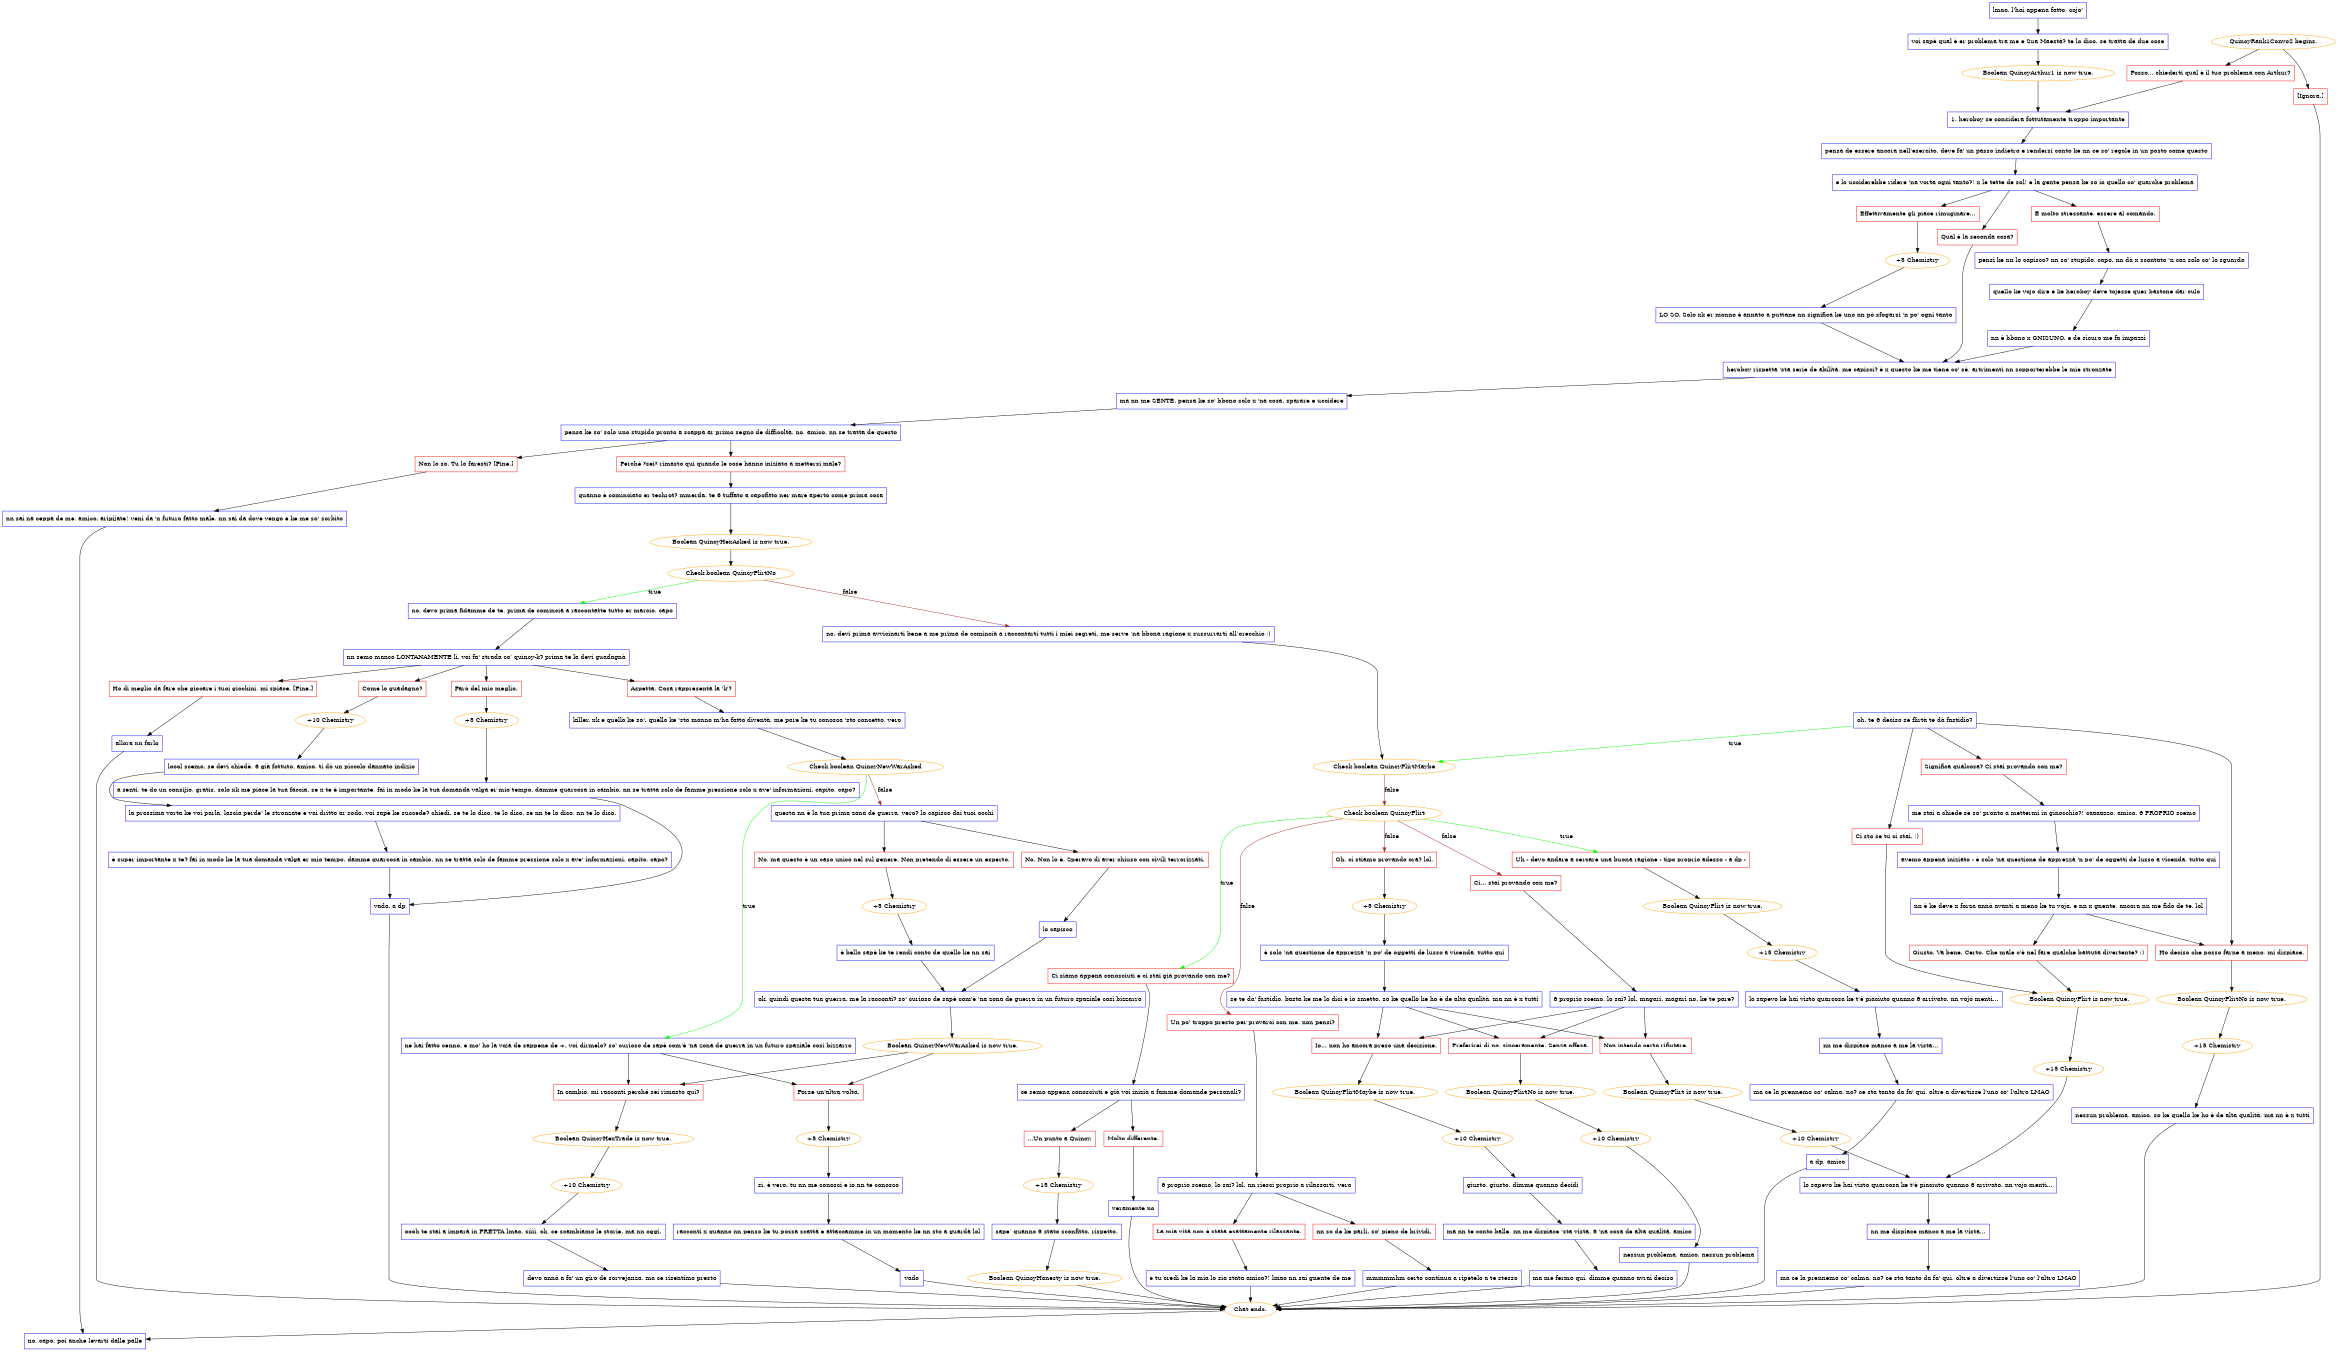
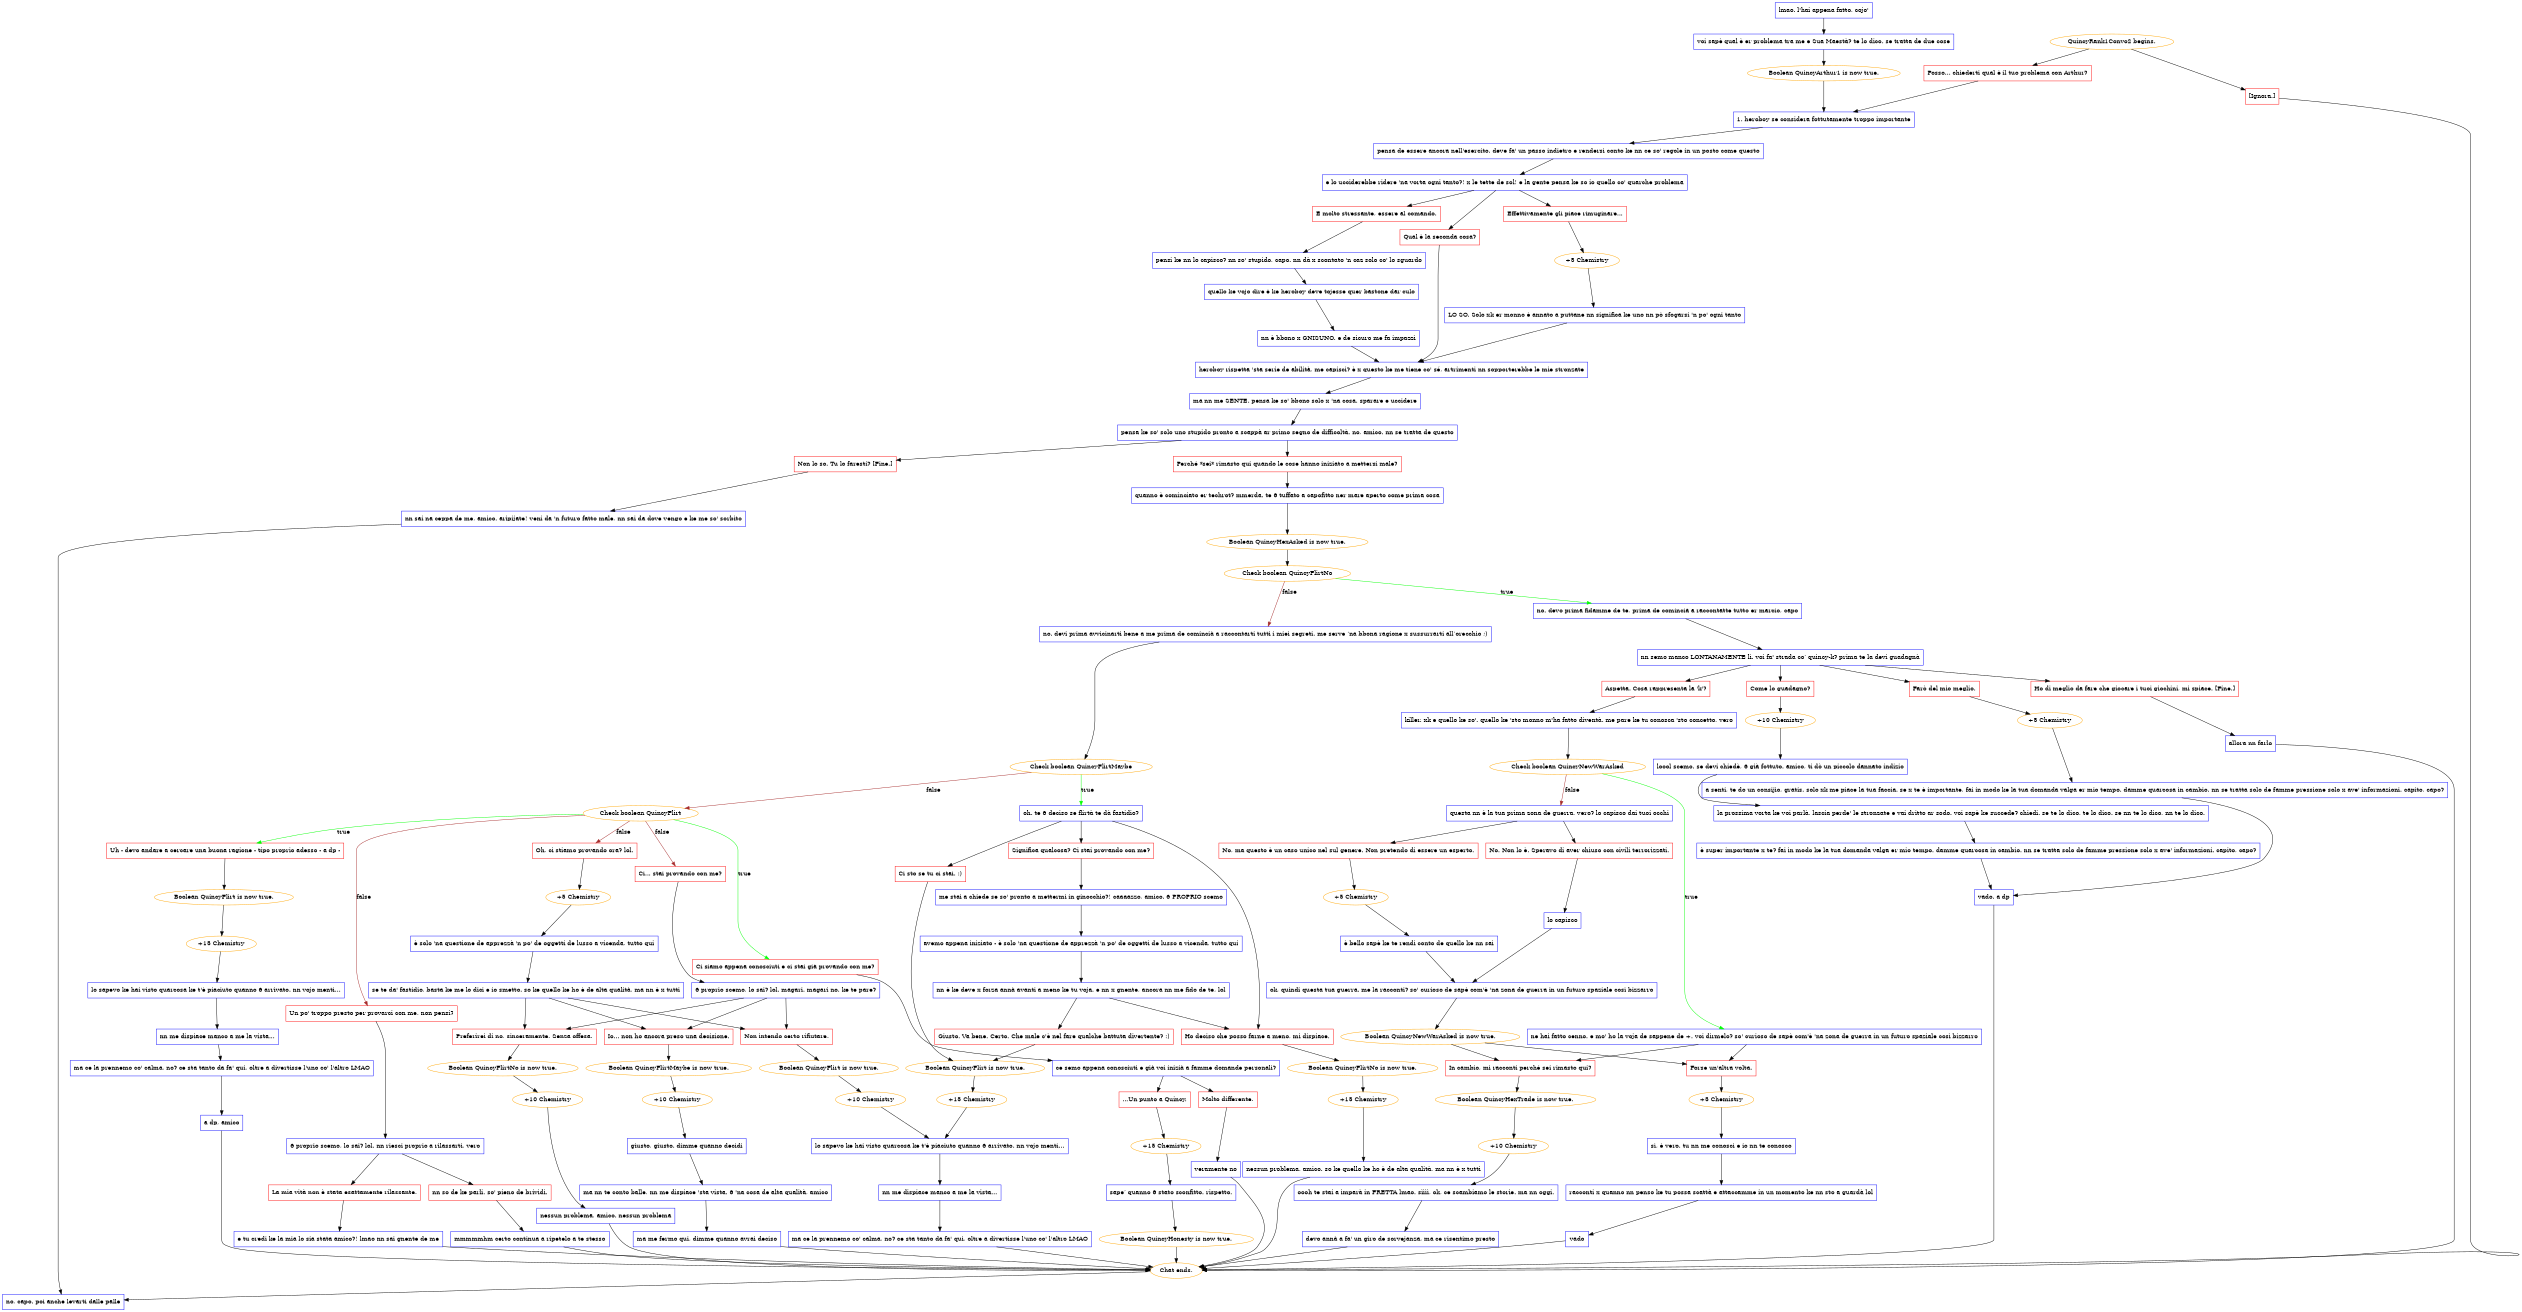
edge "oh. te 6 deciso se flirtà te dà fastidio?" -> "Check boolean QuincyFlirtMaybe": reversed
